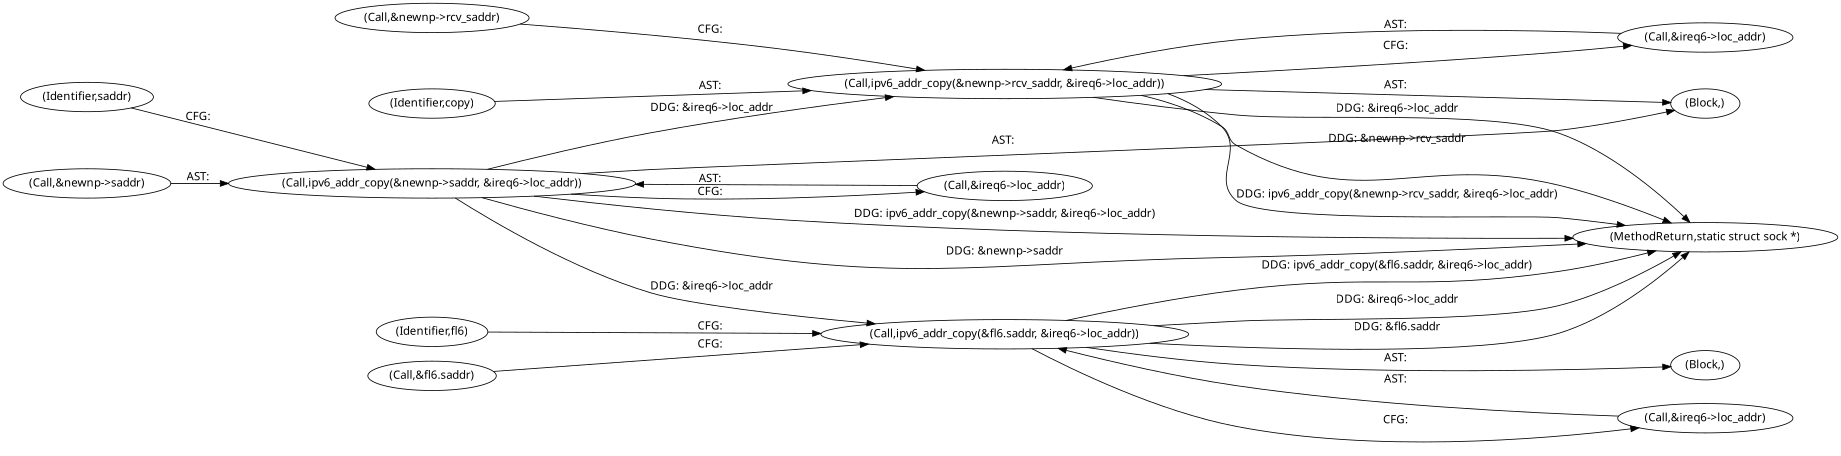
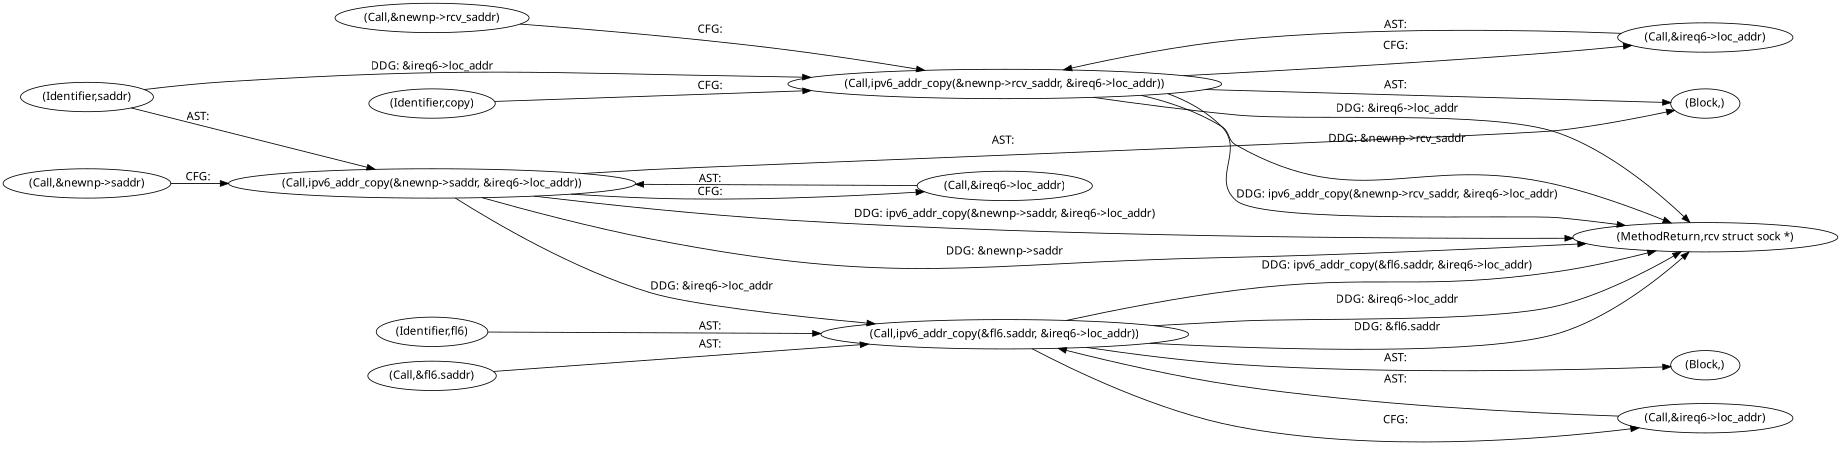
edge "(Identifier,copy)" -> "(Call,ipv6_addr_copy(&newnp->rcv_saddr, &ireq6->loc_addr))": label "AST: " -> "CFG: "
edge "(Identifier,saddr)" -> "(Call,ipv6_addr_copy(&newnp->saddr, &ireq6->loc_addr))": label "CFG: " -> "AST: "
edge "(Call,ipv6_addr_copy(&newnp->saddr, &ireq6->loc_addr))" -> "(Call,ipv6_addr_copy(&newnp->rcv_saddr, &ireq6->loc_addr))": now "(Identifier,saddr)" -> "(Call,ipv6_addr_copy(&newnp->rcv_saddr, &ireq6->loc_addr))"
edge "(Call,&newnp->saddr)" -> "(Call,ipv6_addr_copy(&newnp->saddr, &ireq6->loc_addr))": label "AST: " -> "CFG: "
node "(MethodReturn,static struct sock *)": label "(MethodReturn,static struct sock *)" -> "(MethodReturn,rcv struct sock *)"
edge "(Identifier,fl6)" -> "(Call,ipv6_addr_copy(&fl6.saddr, &ireq6->loc_addr))": label "CFG: " -> "AST: "
edge "(Call,&fl6.saddr)" -> "(Call,ipv6_addr_copy(&fl6.saddr, &ireq6->loc_addr))": label "CFG: " -> "AST: "
